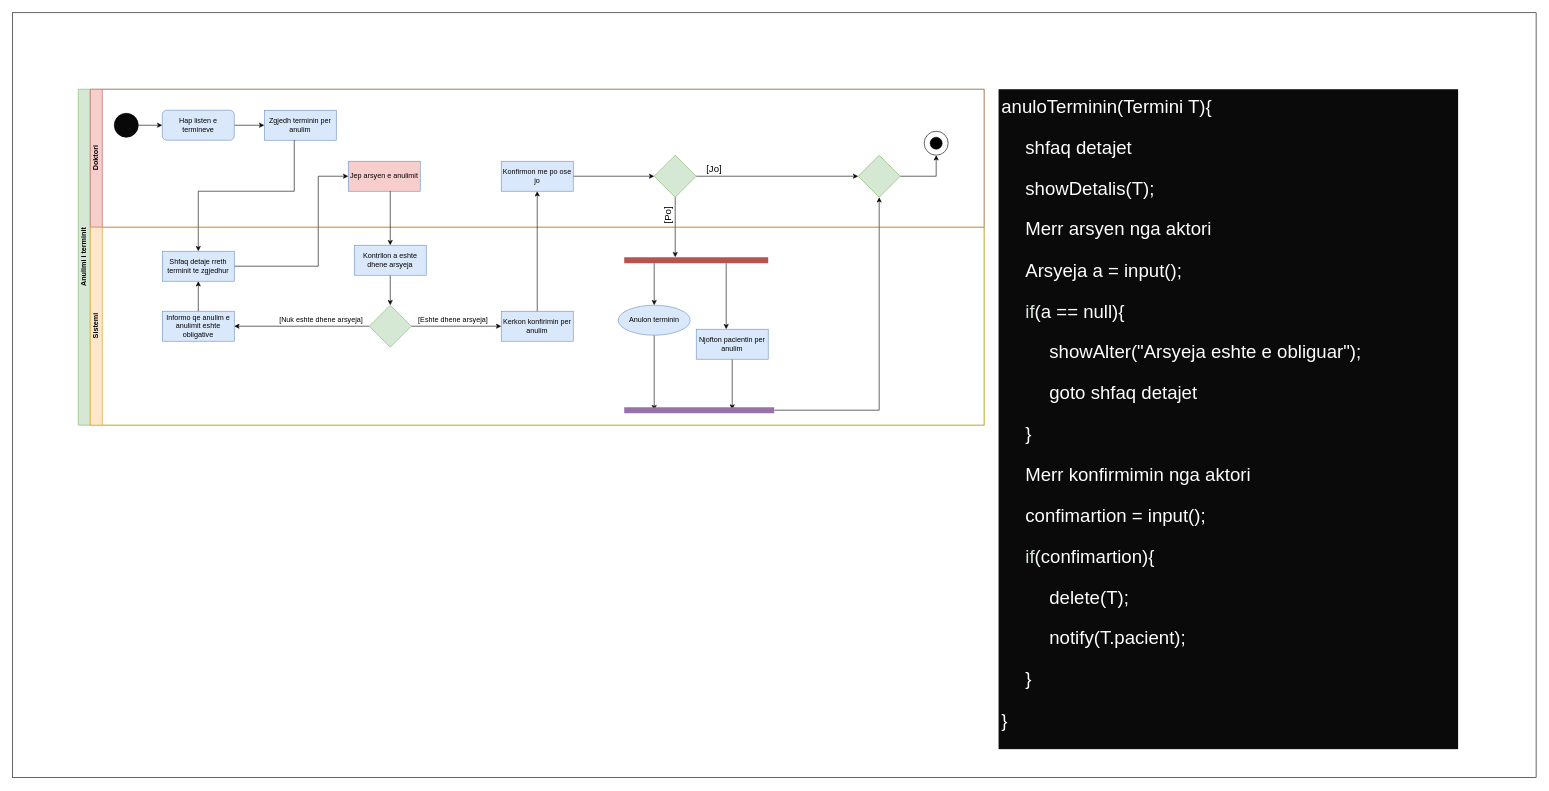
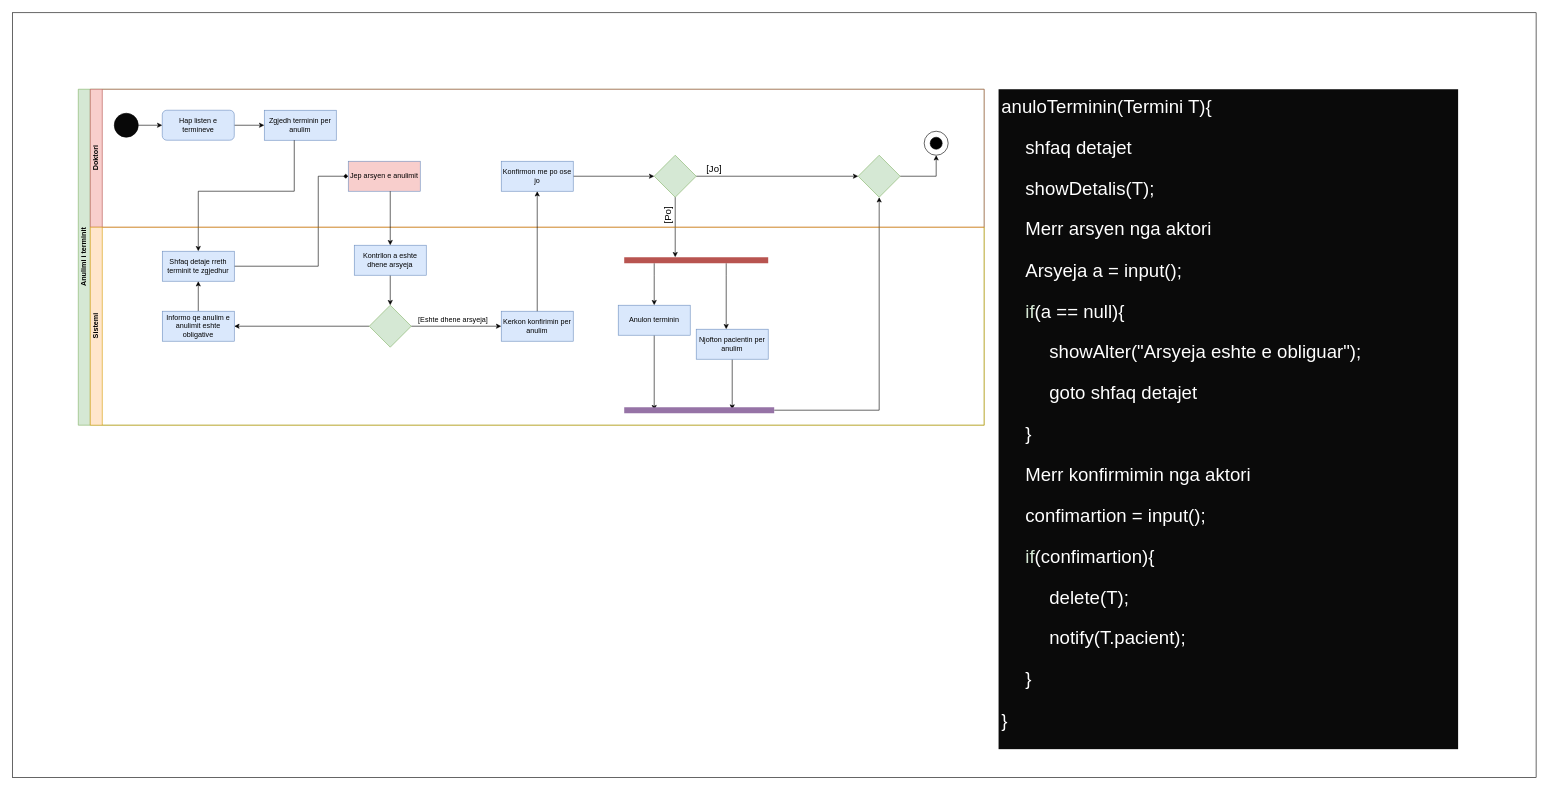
edge "Shfaq detaje rreth terminit te zgjedhur" -> "Jep arsyen e anulimit": arrowhead classic -> diamond
node "[Nuk eshte dhene arsyeja]": removed
node "Anulon terminin": shape ellipse -> rectangle
